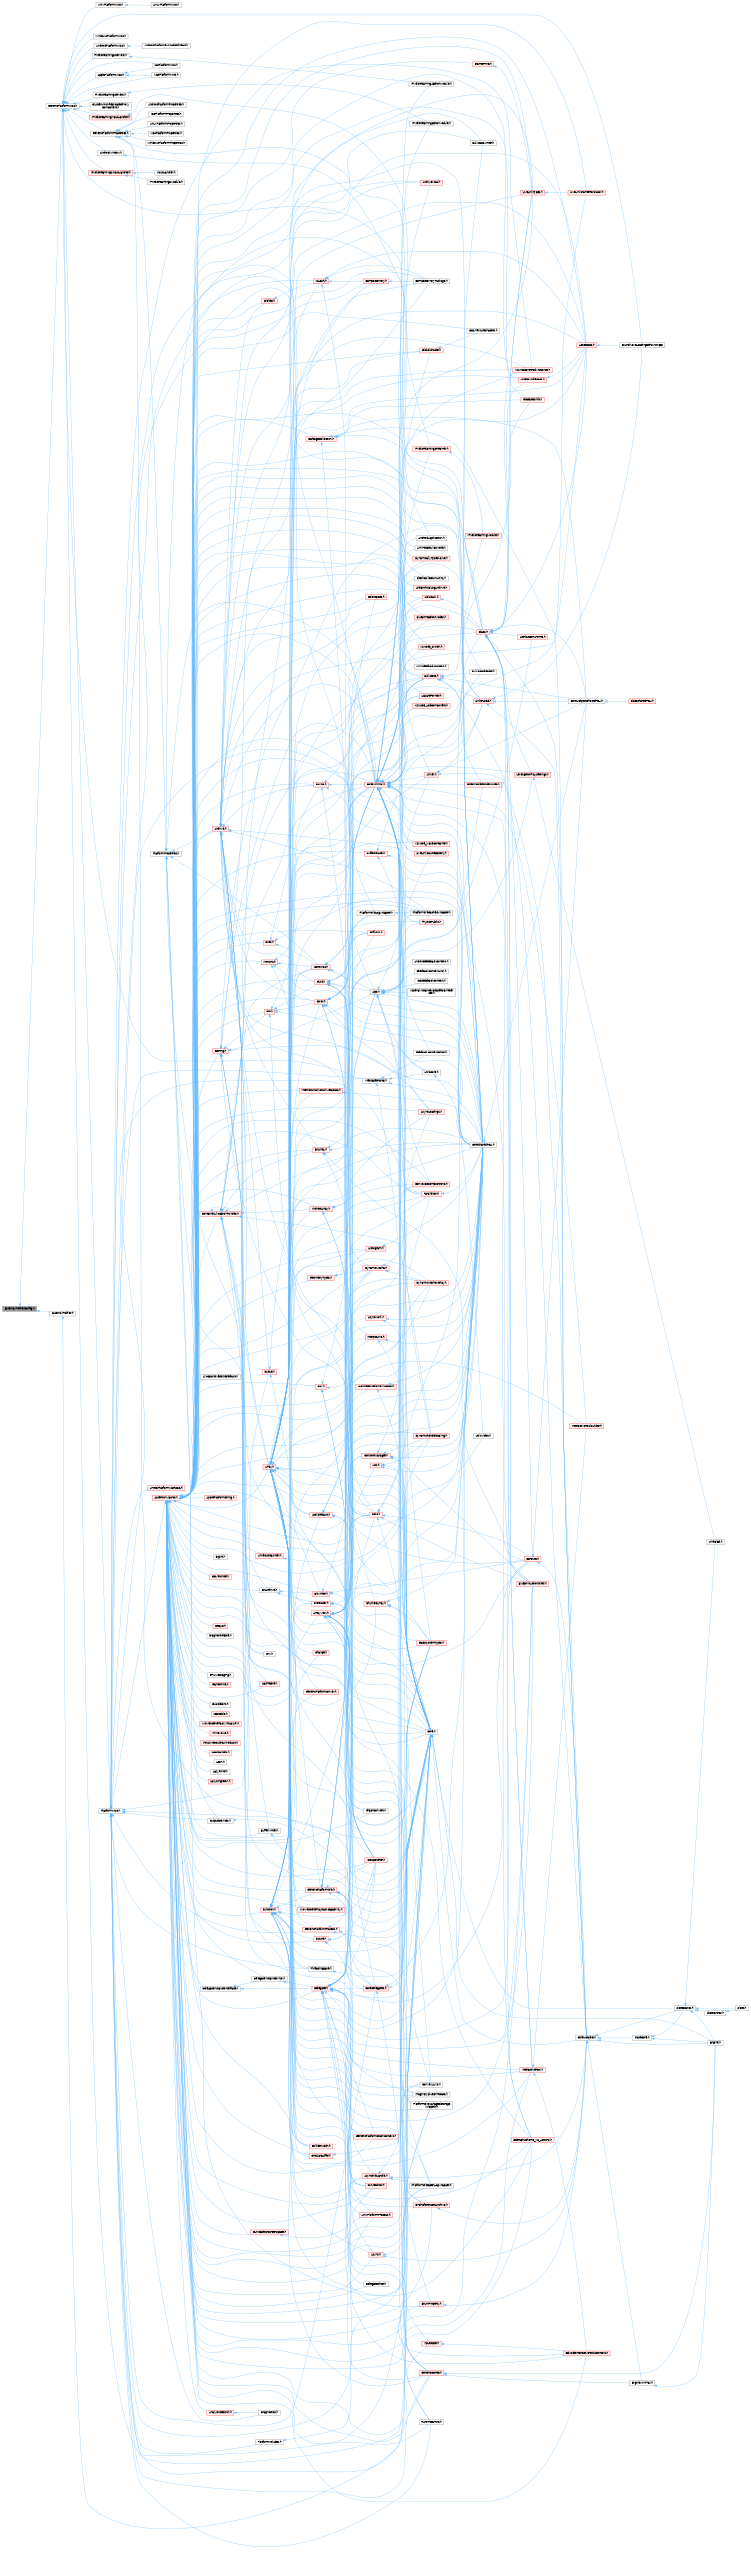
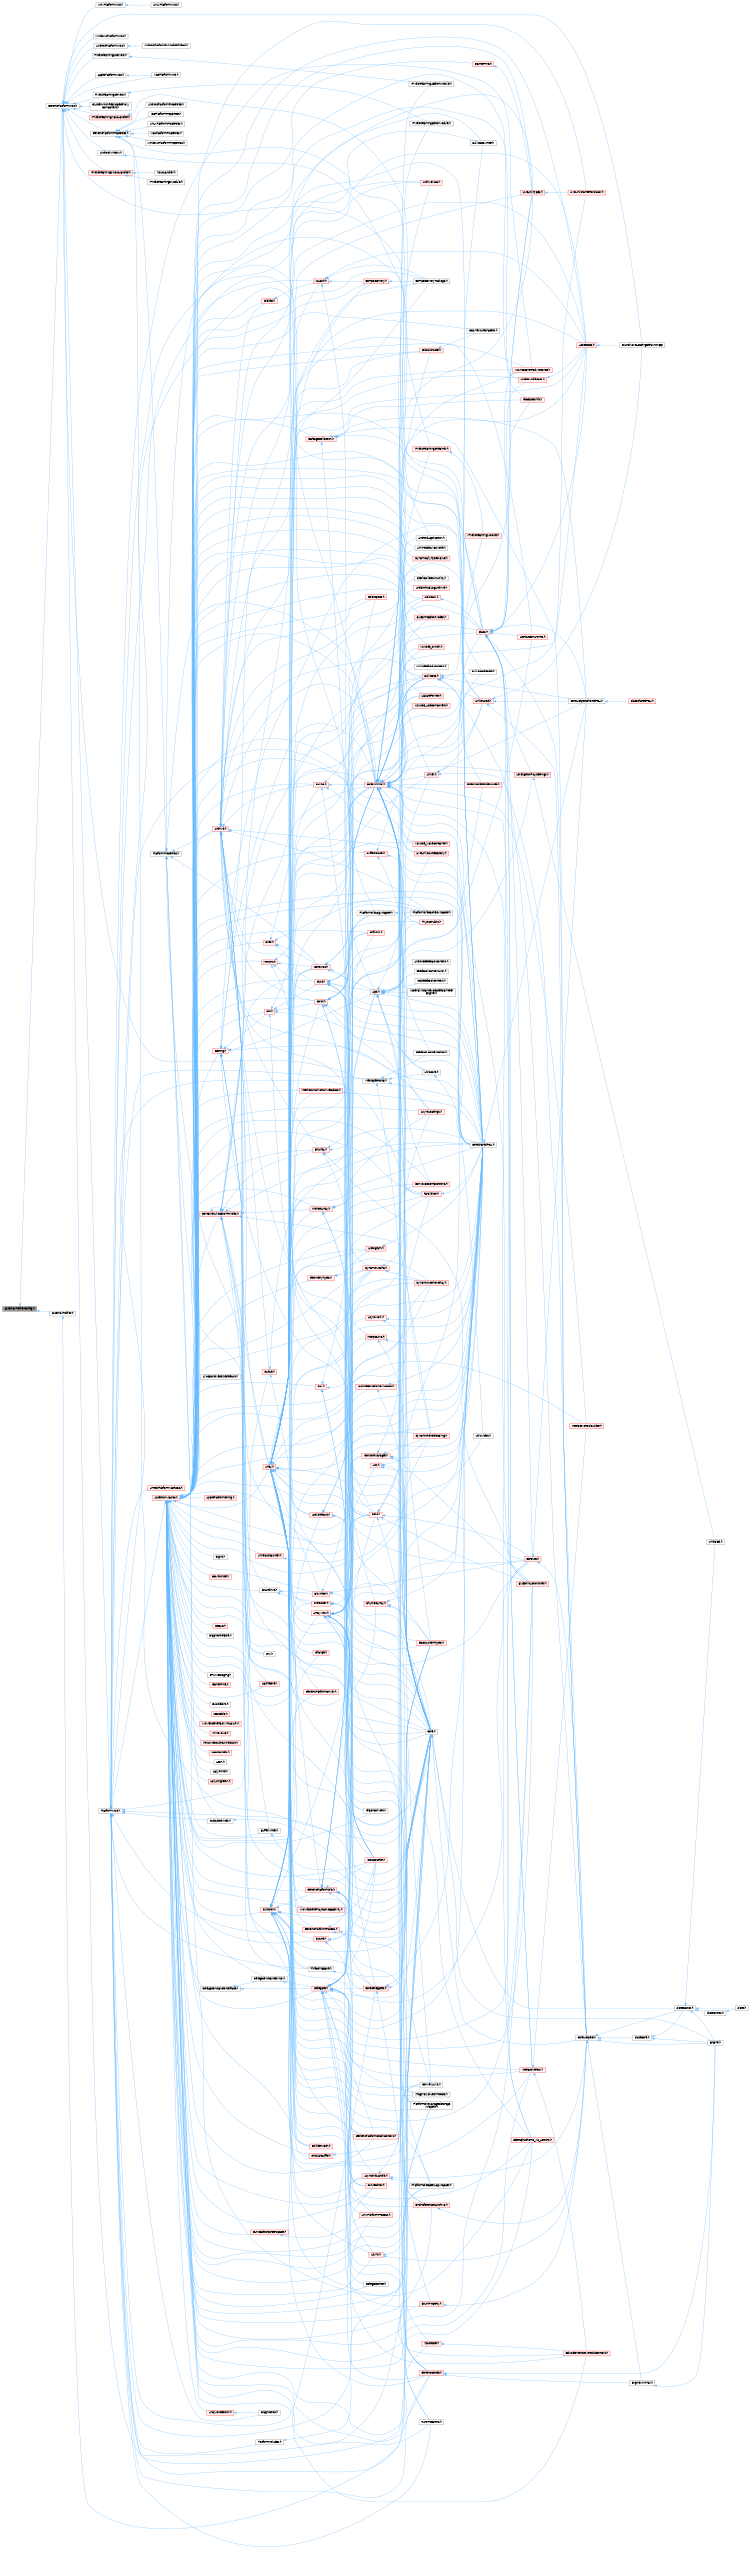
node "IOSPlatformMisc.h": removed
edge "AttributesRuntime.h" -> "AssertionMacros.h": added
node "MaterialInstanceUpdateParameter Set.h": label "MaterialInstanceUpdateParameter Set.h" -> "MaterialInstanceUpdateParameter Engine.h"
edge "Core.h" -> "Exec.h": added
